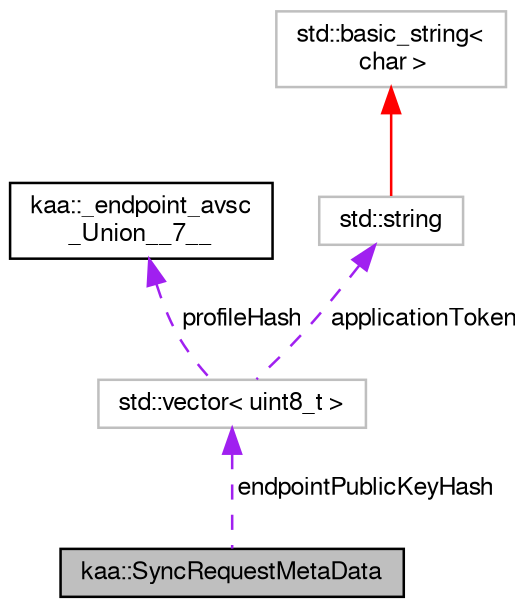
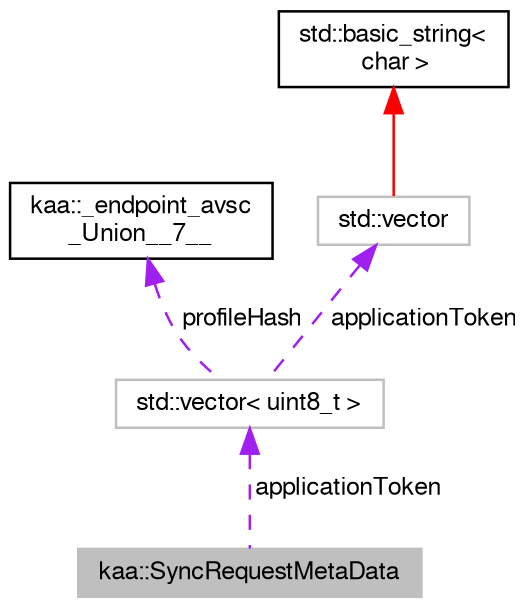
node "std::basic_string< char >": color grey75 -> black
node "std::string": label "std::string" -> "std::vector"
edge "kaa::SyncRequestMetaData" -> "std::vector< uint8_t >": label " endpointPublicKeyHash" -> " applicationToken"
node "kaa::SyncRequestMetaData": color black -> grey75
